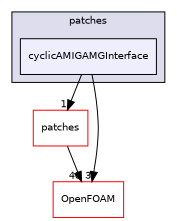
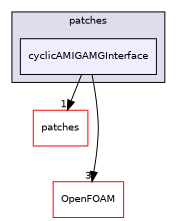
edge "patches" -> "OpenFOAM": removed
